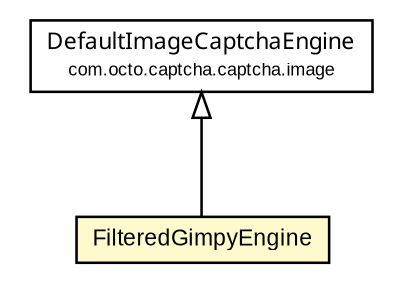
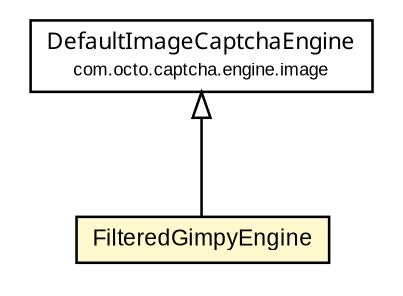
node "DefaultImageCaptchaEngine": text "com.octo.captcha.captcha.image" -> "com.octo.captcha.engine.image"
